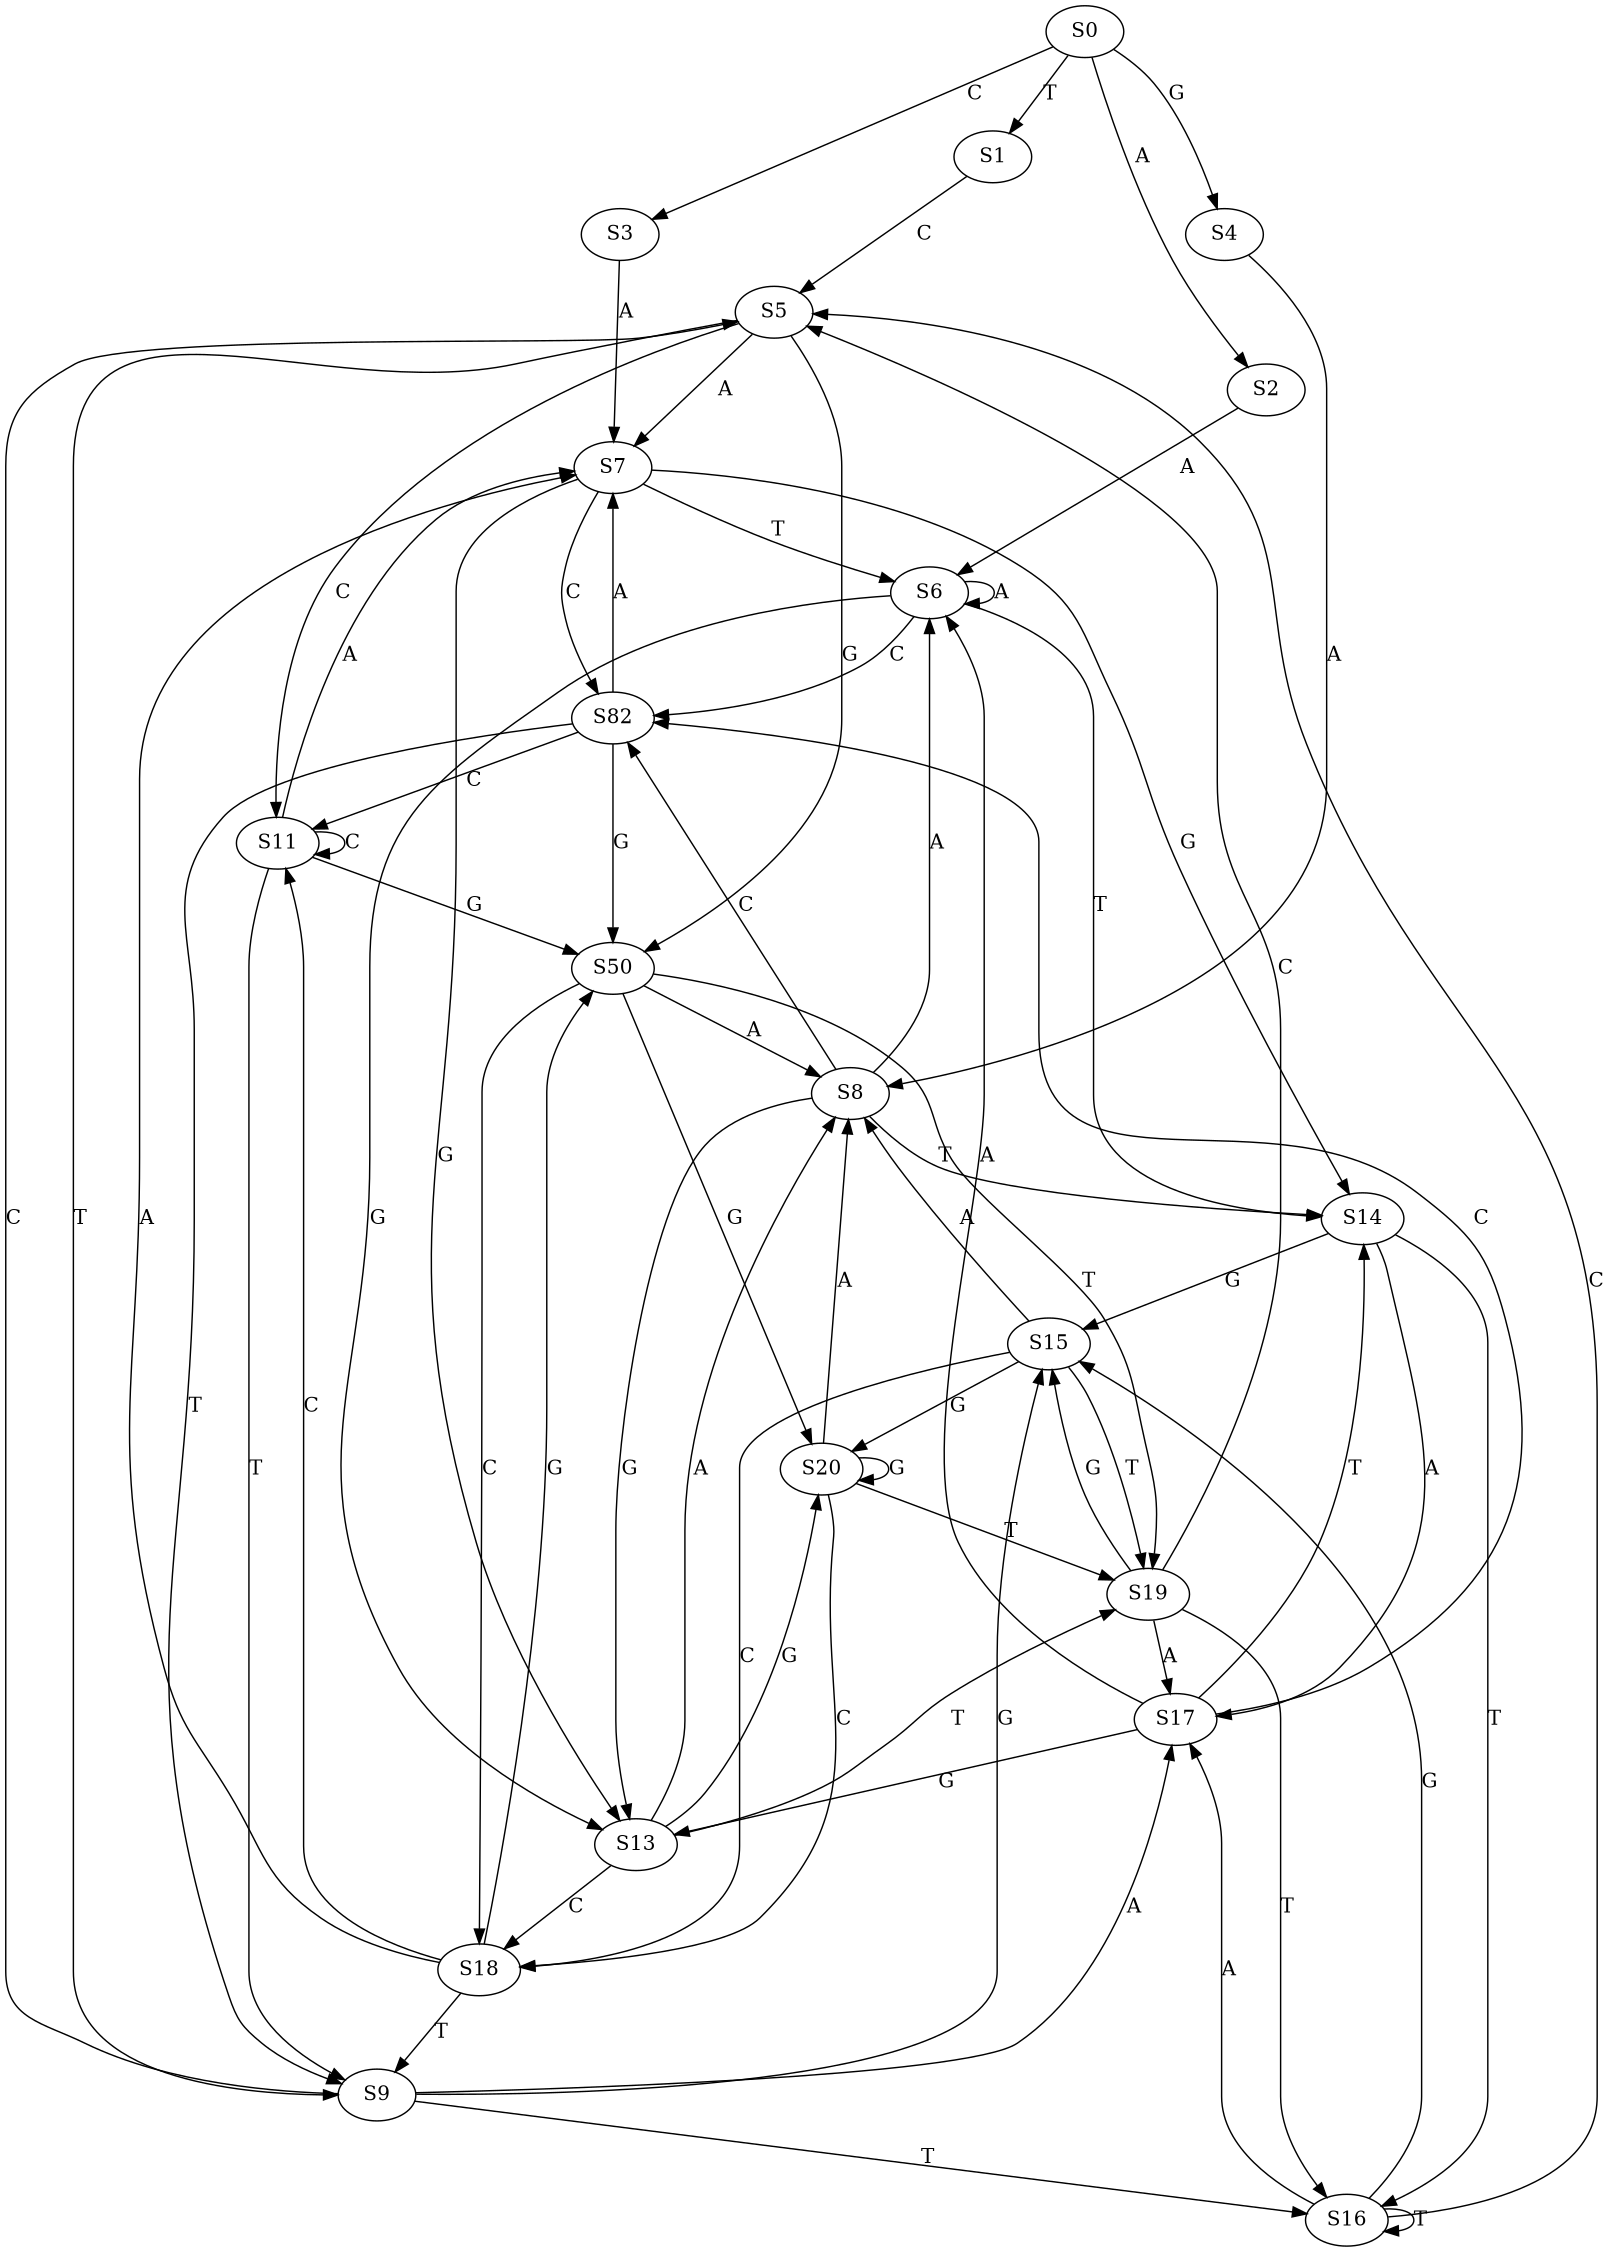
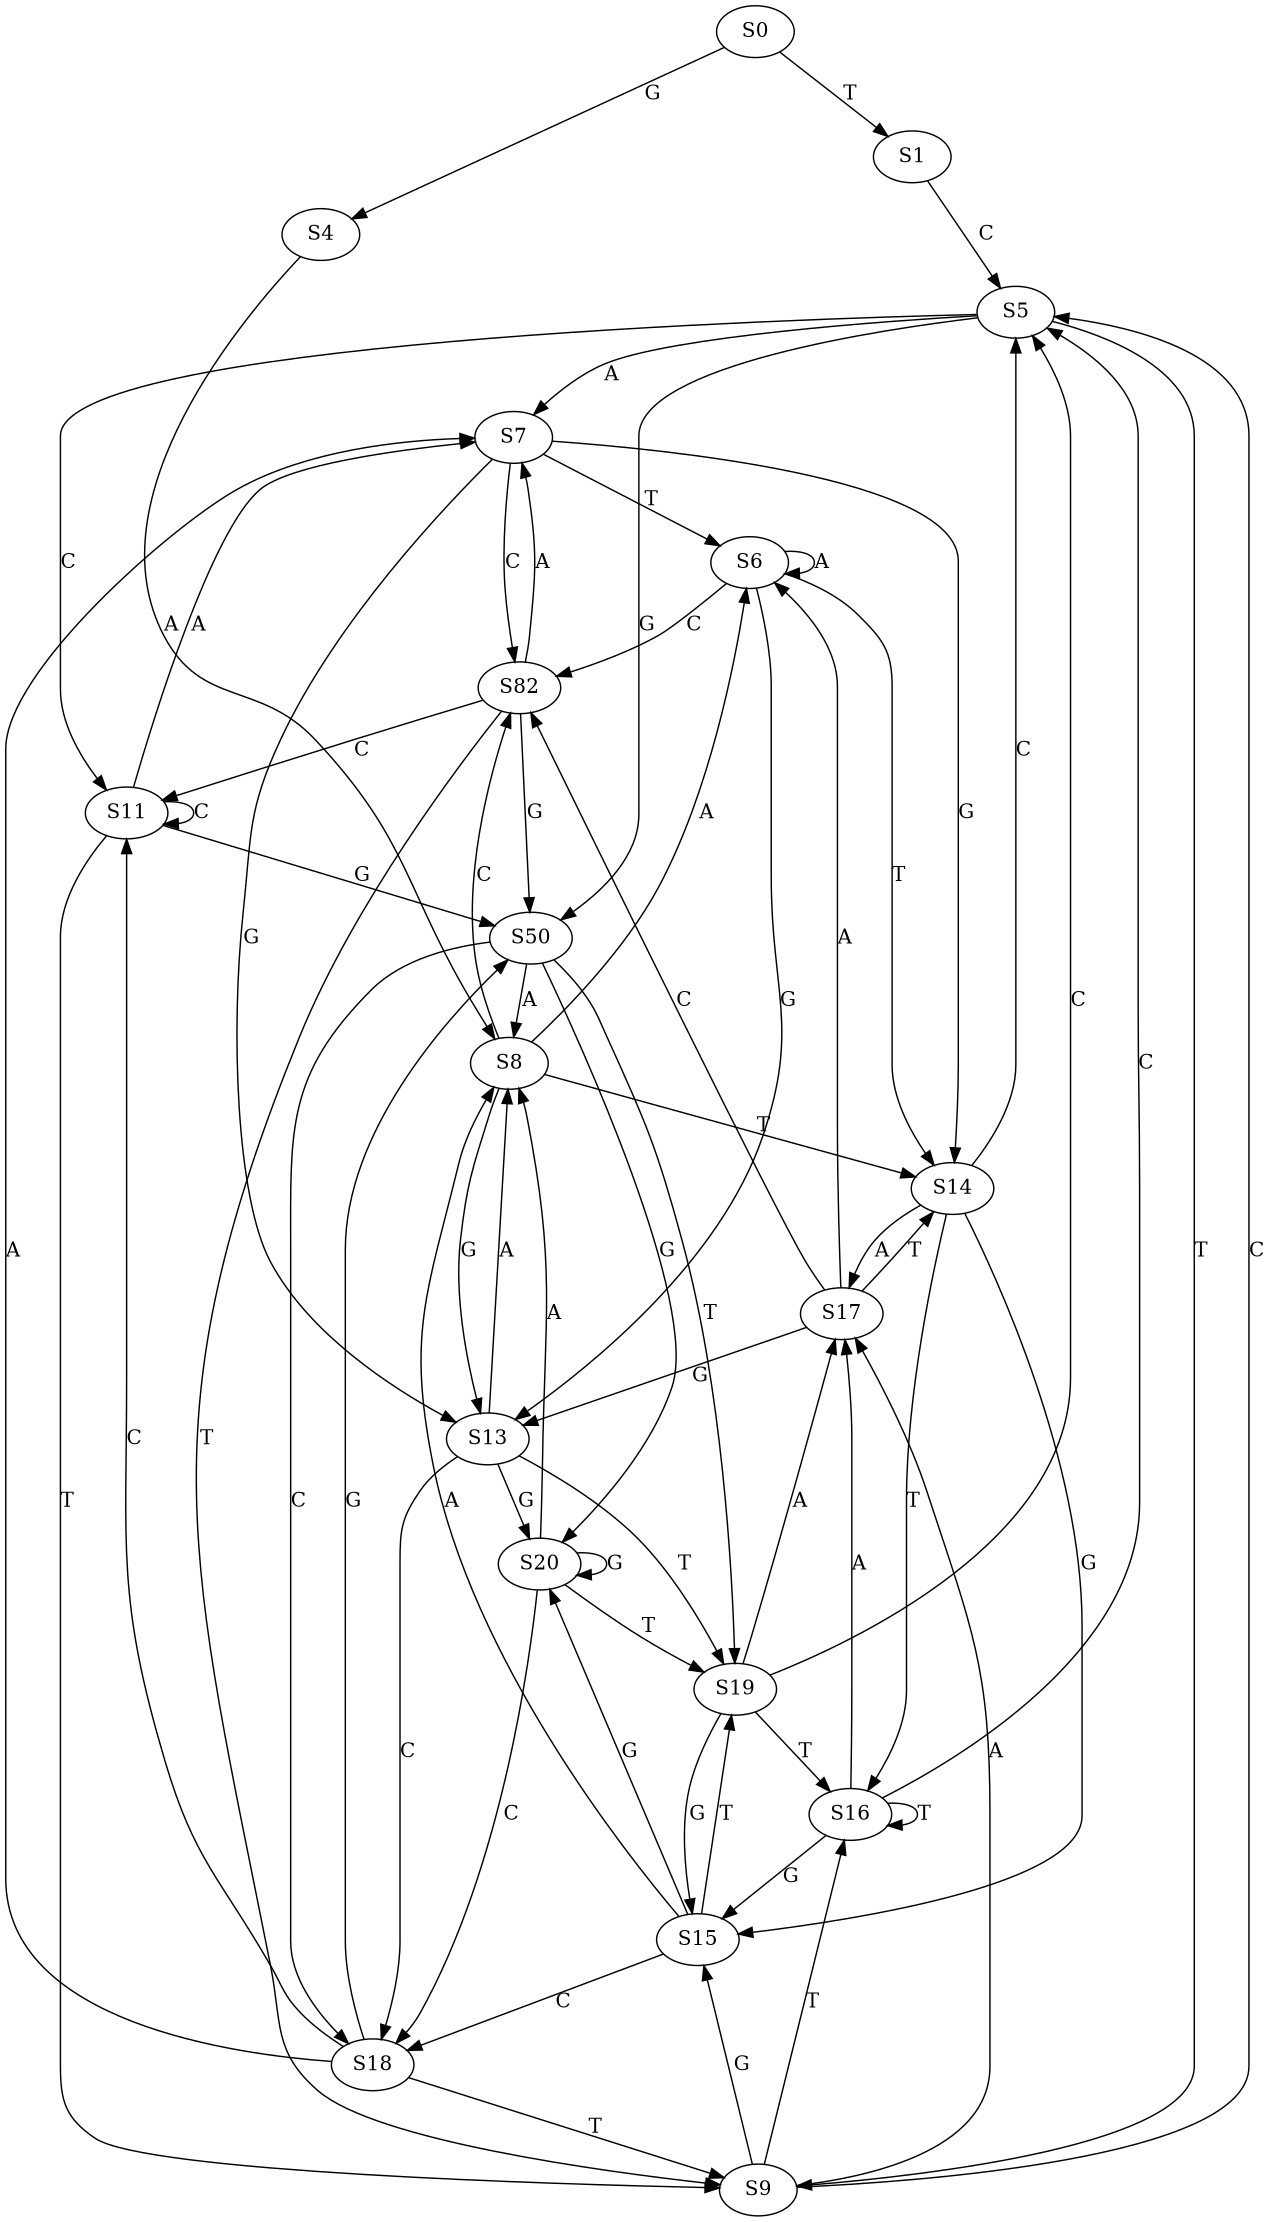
node "S3": removed
node "S2": removed
edge "S14" -> "S5": added, label "C"
